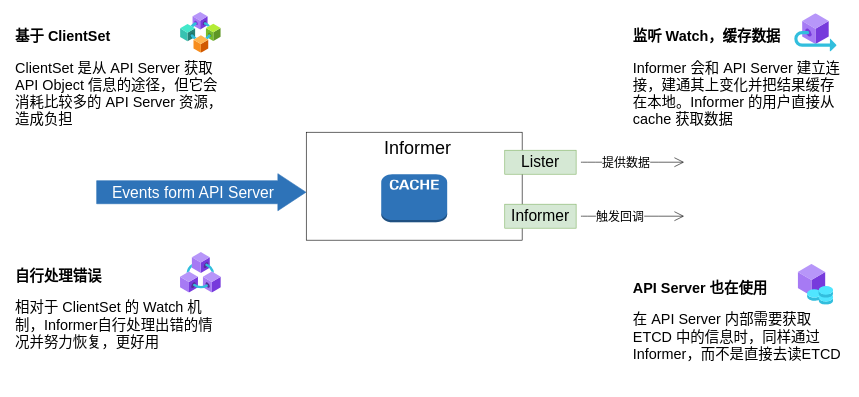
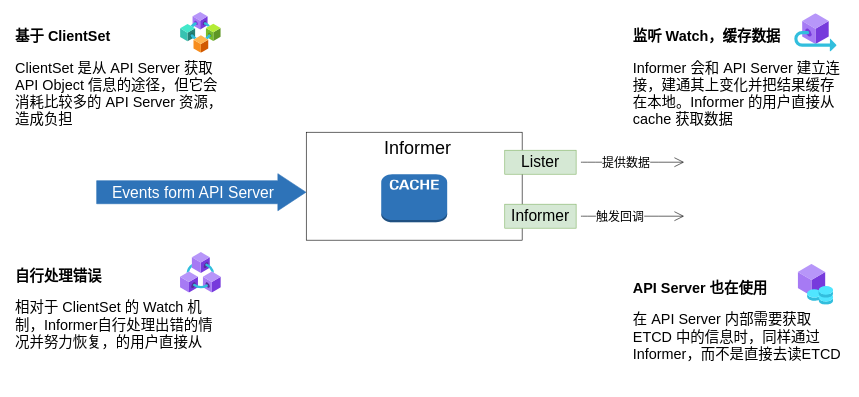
node "自行处理错误相对于 ClientSet 的 Watch 机制，Informer自行处理出错的情况并努力恢复，更好用": label "自行处理错误相对于 ClientSet 的 Watch 机制，Informer自行处理出错的情况并努力恢复，更好用" -> "自行处理错误相对于 ClientSet 的 Watch 机制，Informer自行处理出错的情况并努力恢复，的用户直接从"
